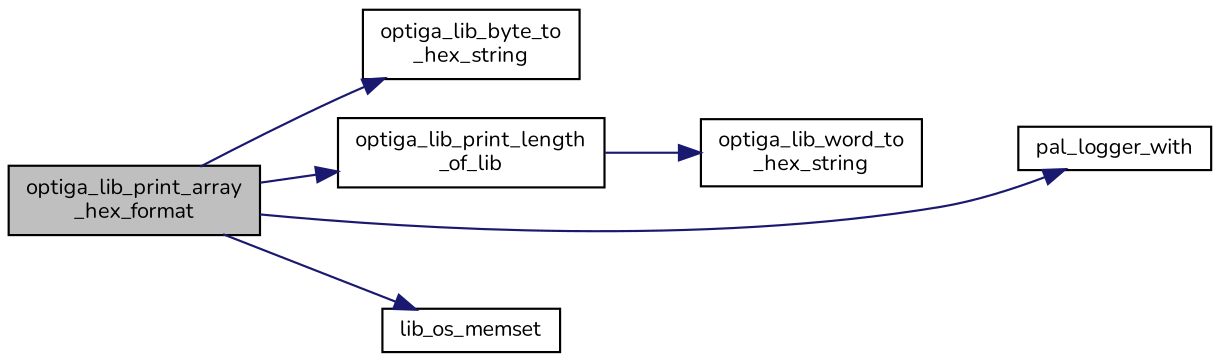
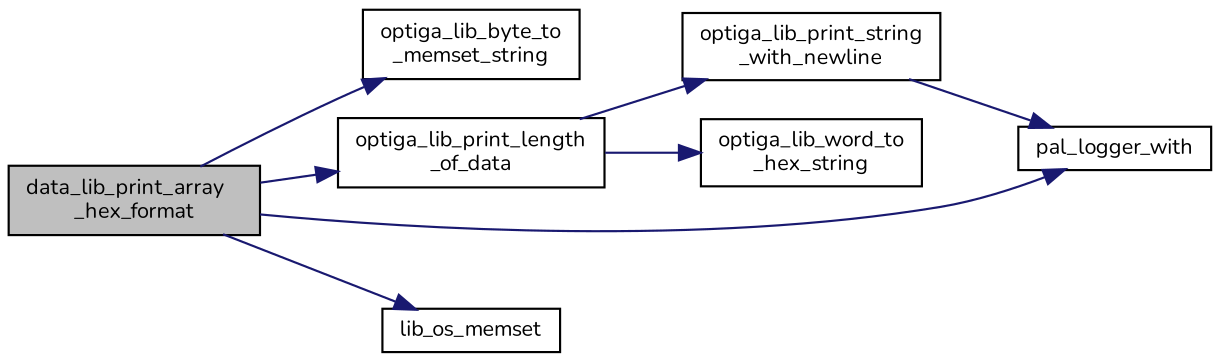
node "optiga_lib_byte_to _hex_string": label "optiga_lib_byte_to _hex_string" -> "optiga_lib_byte_to _memset_string"
node "optiga_lib_print_string _with_newline": added
node "optiga_lib_print_length _of_lib": label "optiga_lib_print_length _of_lib" -> "optiga_lib_print_length _of_data"
node "optiga_lib_print_array _hex_format": label "optiga_lib_print_array _hex_format" -> "data_lib_print_array _hex_format"
